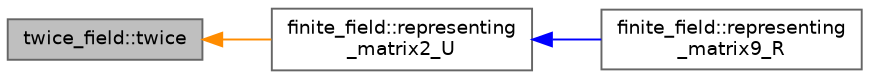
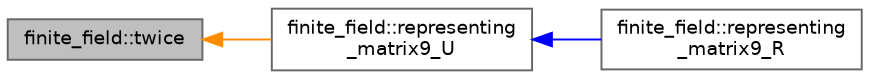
node "twice_field::twice": label "twice_field::twice" -> "finite_field::twice"
node "finite_field::representing _matrix2_U": label "finite_field::representing _matrix2_U" -> "finite_field::representing _matrix9_U"
